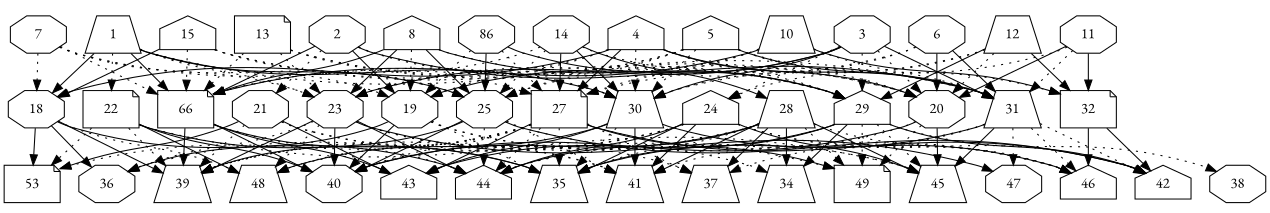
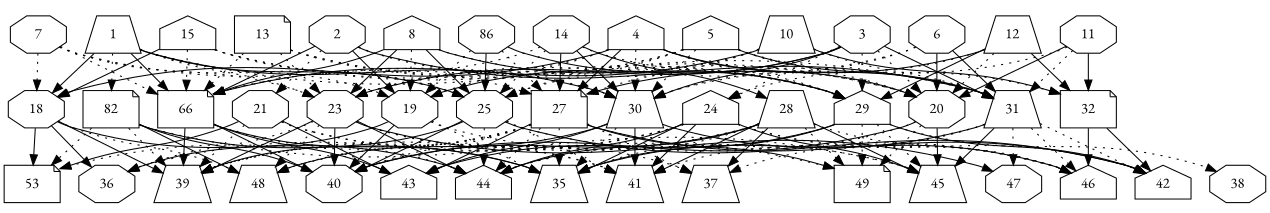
edge "12" -> "27": style dotted -> solid
node "22": label "22" -> "82"
node "34": removed
